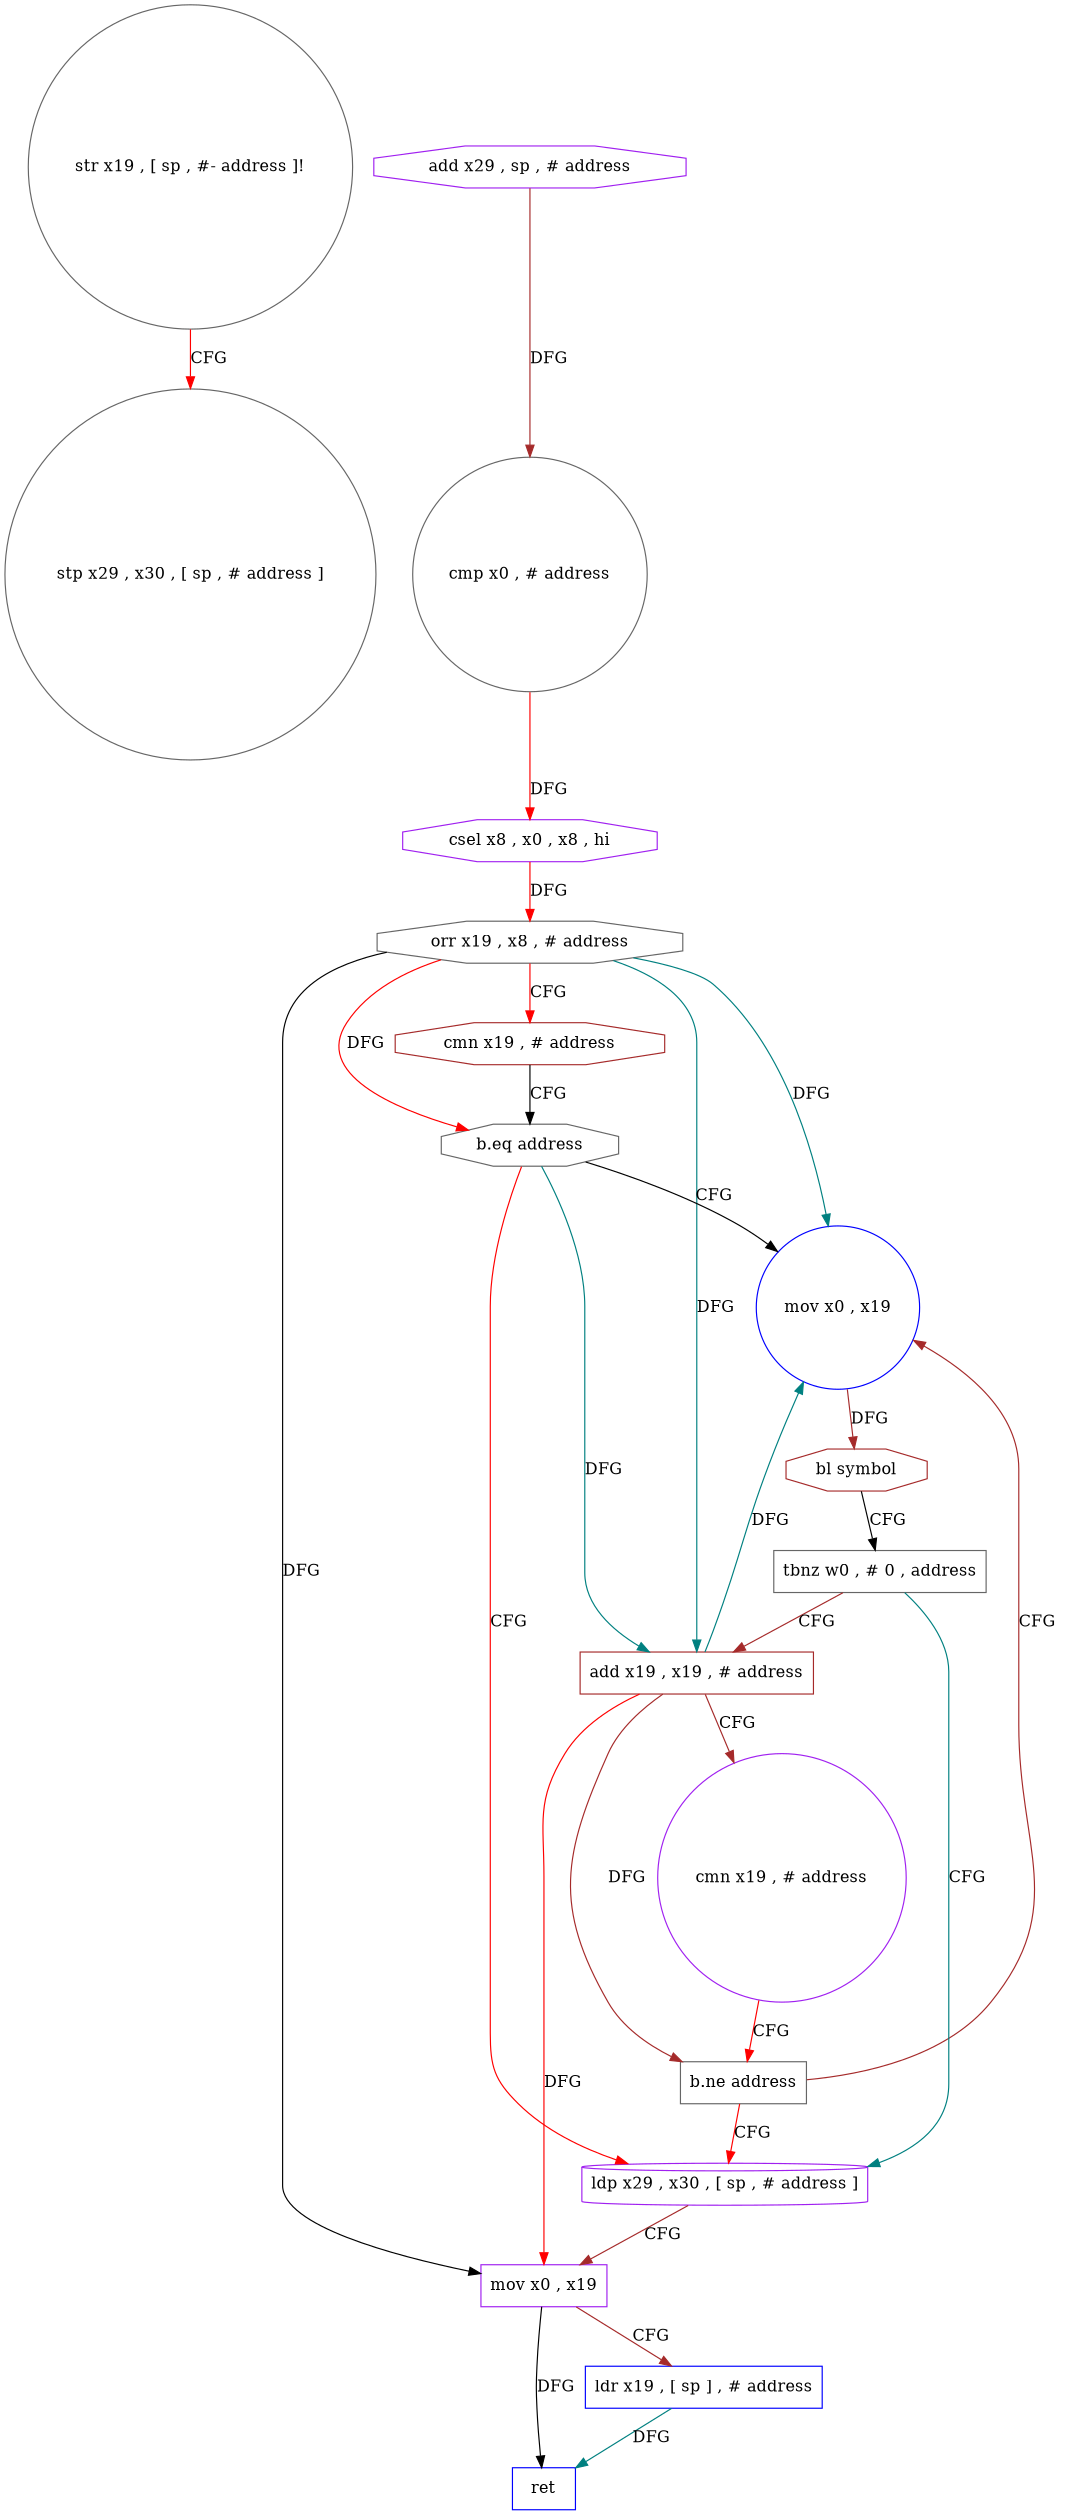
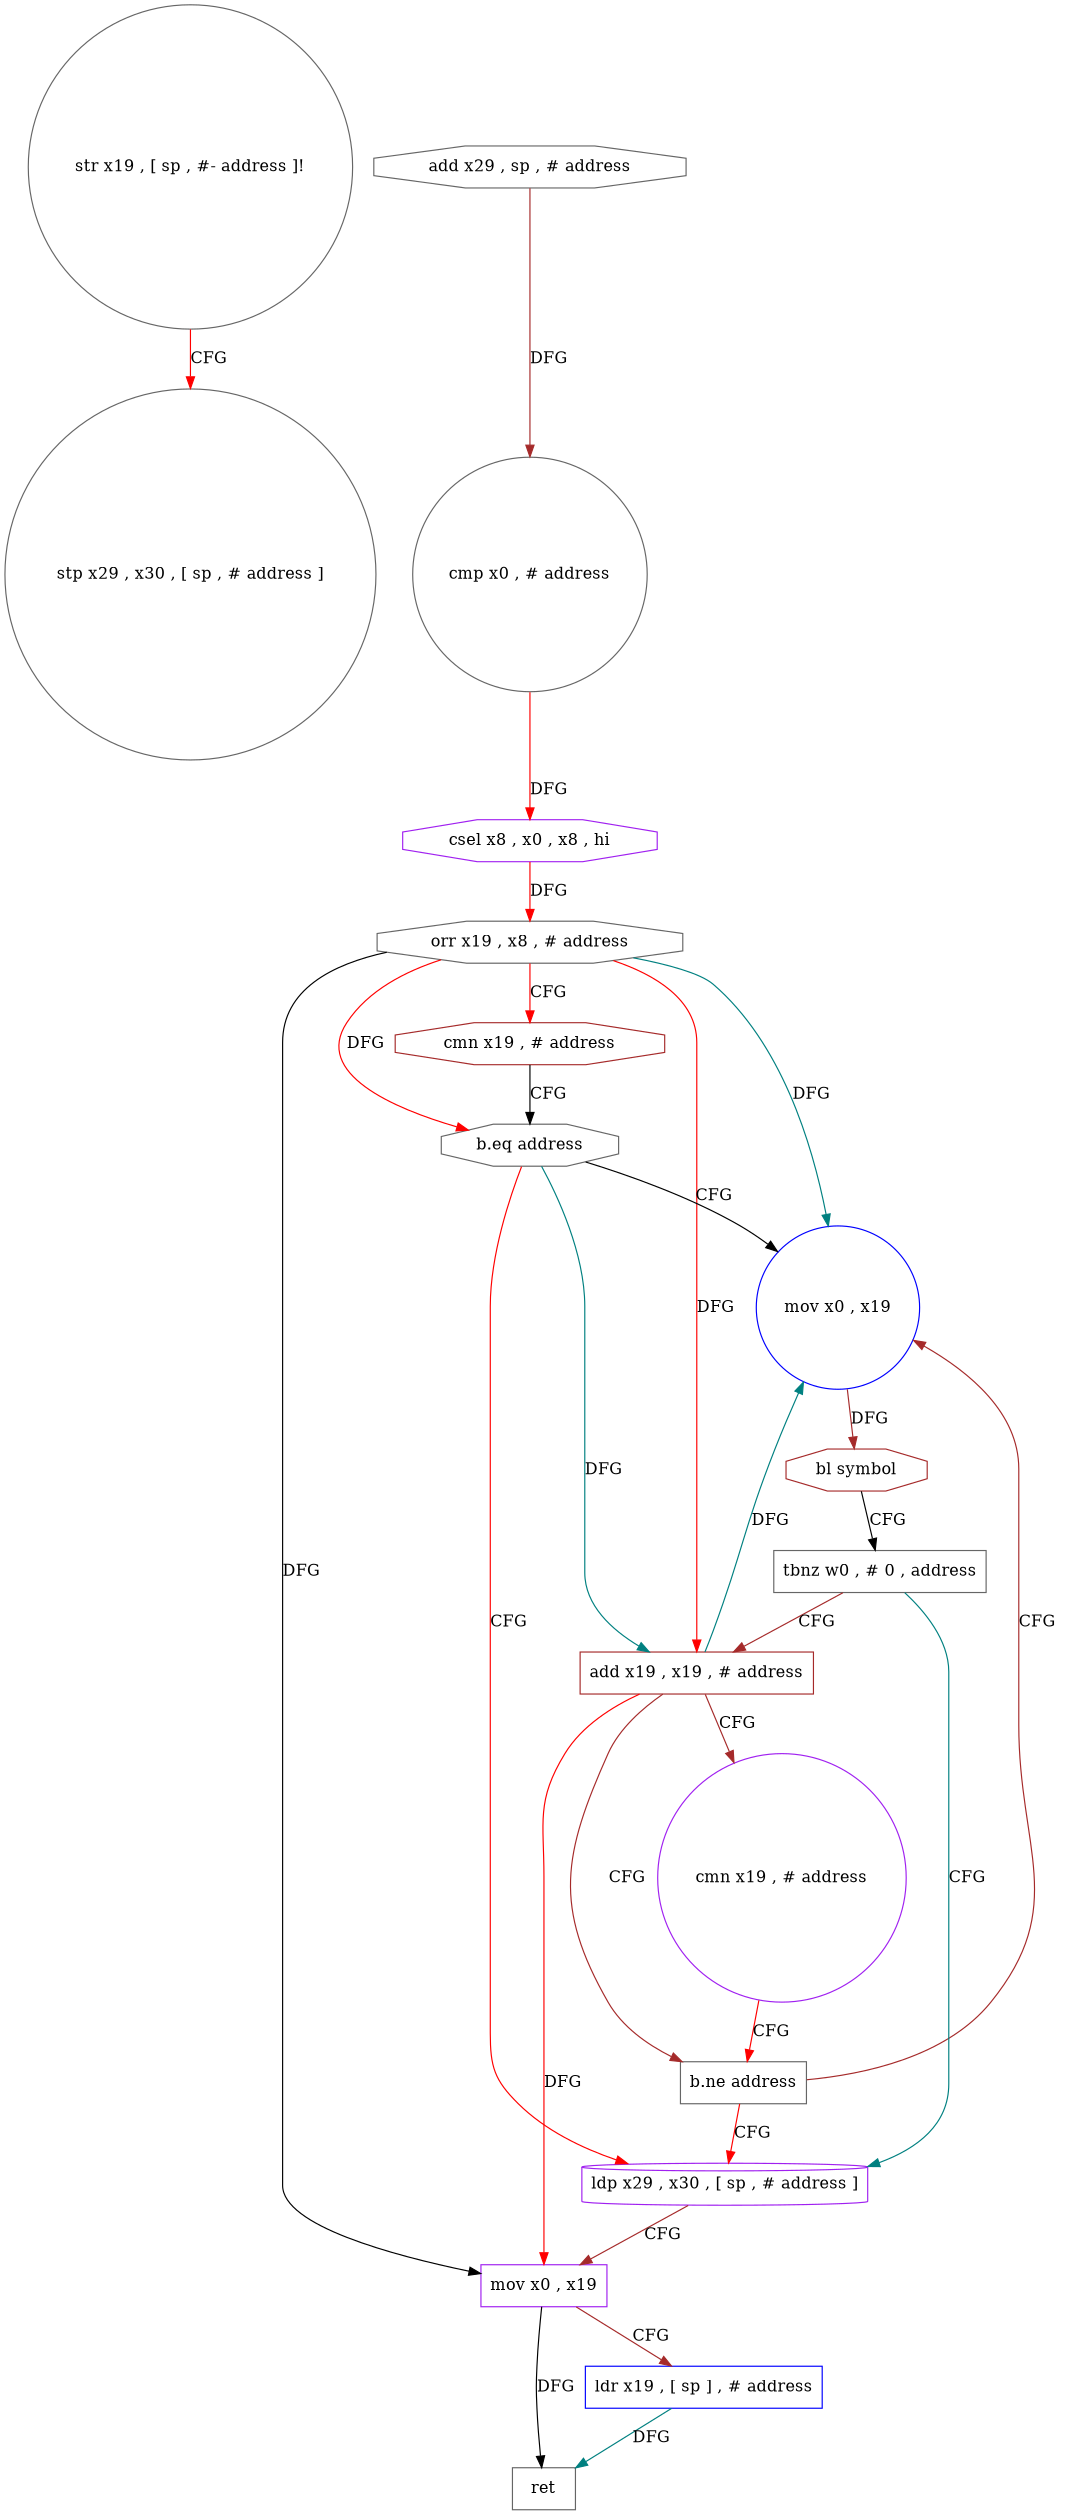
node "add x29 , sp , # address": color purple -> gray40
edge "orr x19 , x8 , # address" -> "add x19 , x19 , # address": color teal -> red
edge "add x19 , x19 , # address" -> "b.ne address": label "DFG" -> "CFG"
node "ret": color blue -> gray40
